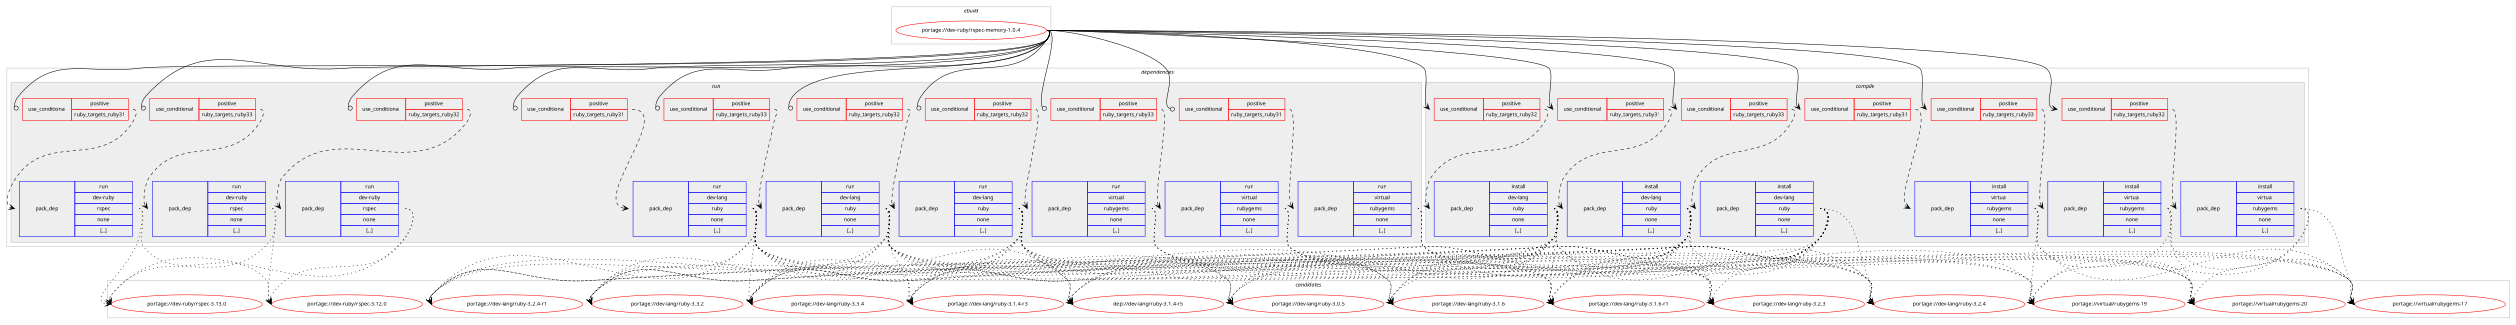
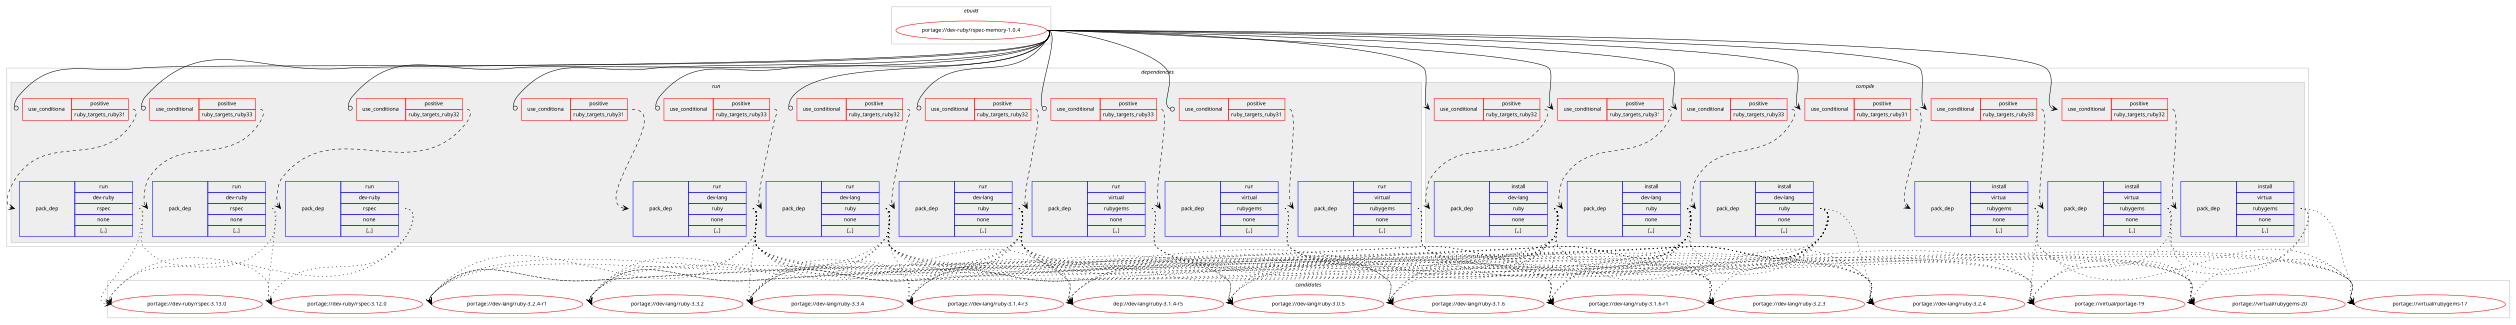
node "portage://virtual/rubygems-19": label "portage://virtual/rubygems-19" -> "portage://virtual/portage-19"
